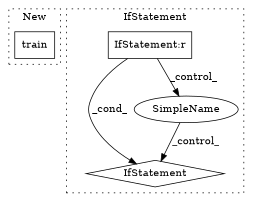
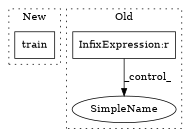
cluster "IfStatement": label "IfStatement" -> "Old"
node "IfStatement:r": label "IfStatement:r" -> "InfixExpression:r"
node "IfStatement": removed
